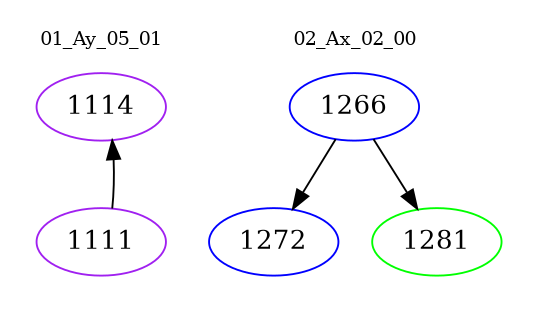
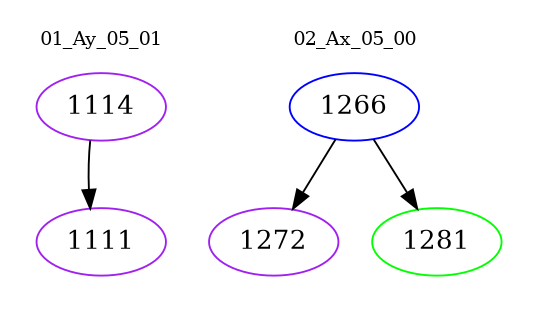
cluster "02_Ax_02_00": label "02_Ax_02_00" -> "02_Ax_05_00"
edge "1111" -> "1114": reversed
node "1272": color blue -> purple
